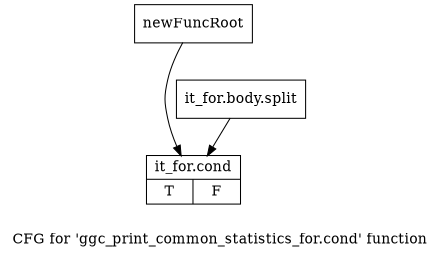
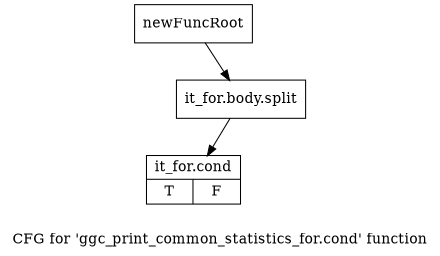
edge "newFuncRoot" -> "it_for.cond": now "newFuncRoot" -> "it_for.body.split"
